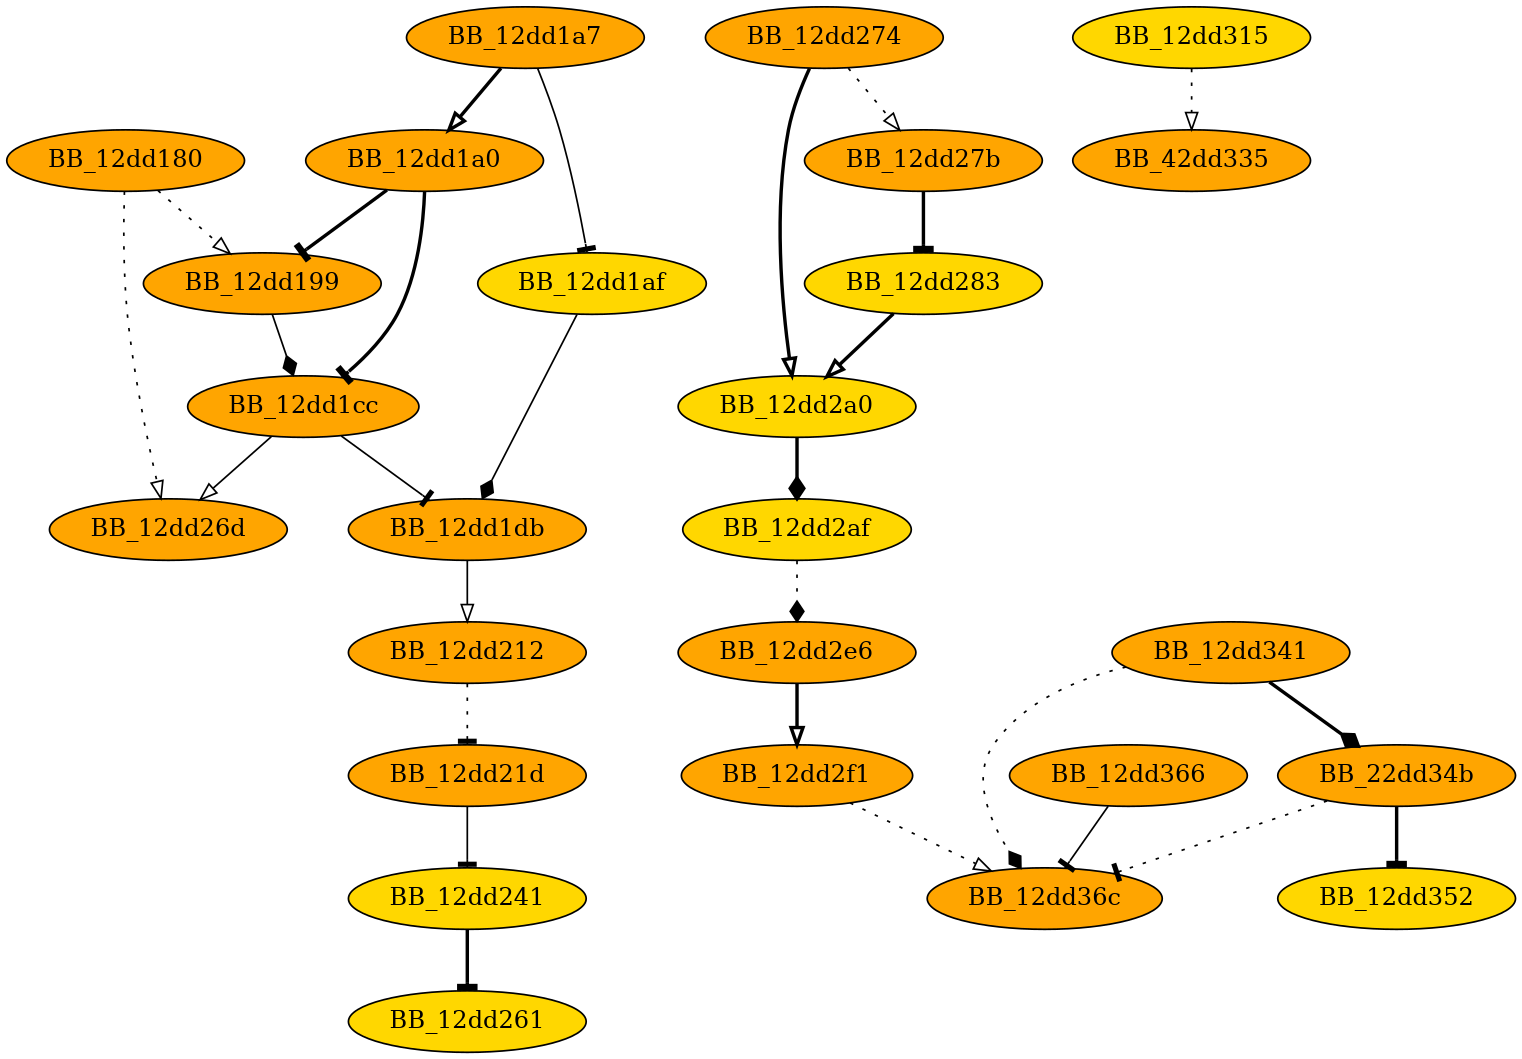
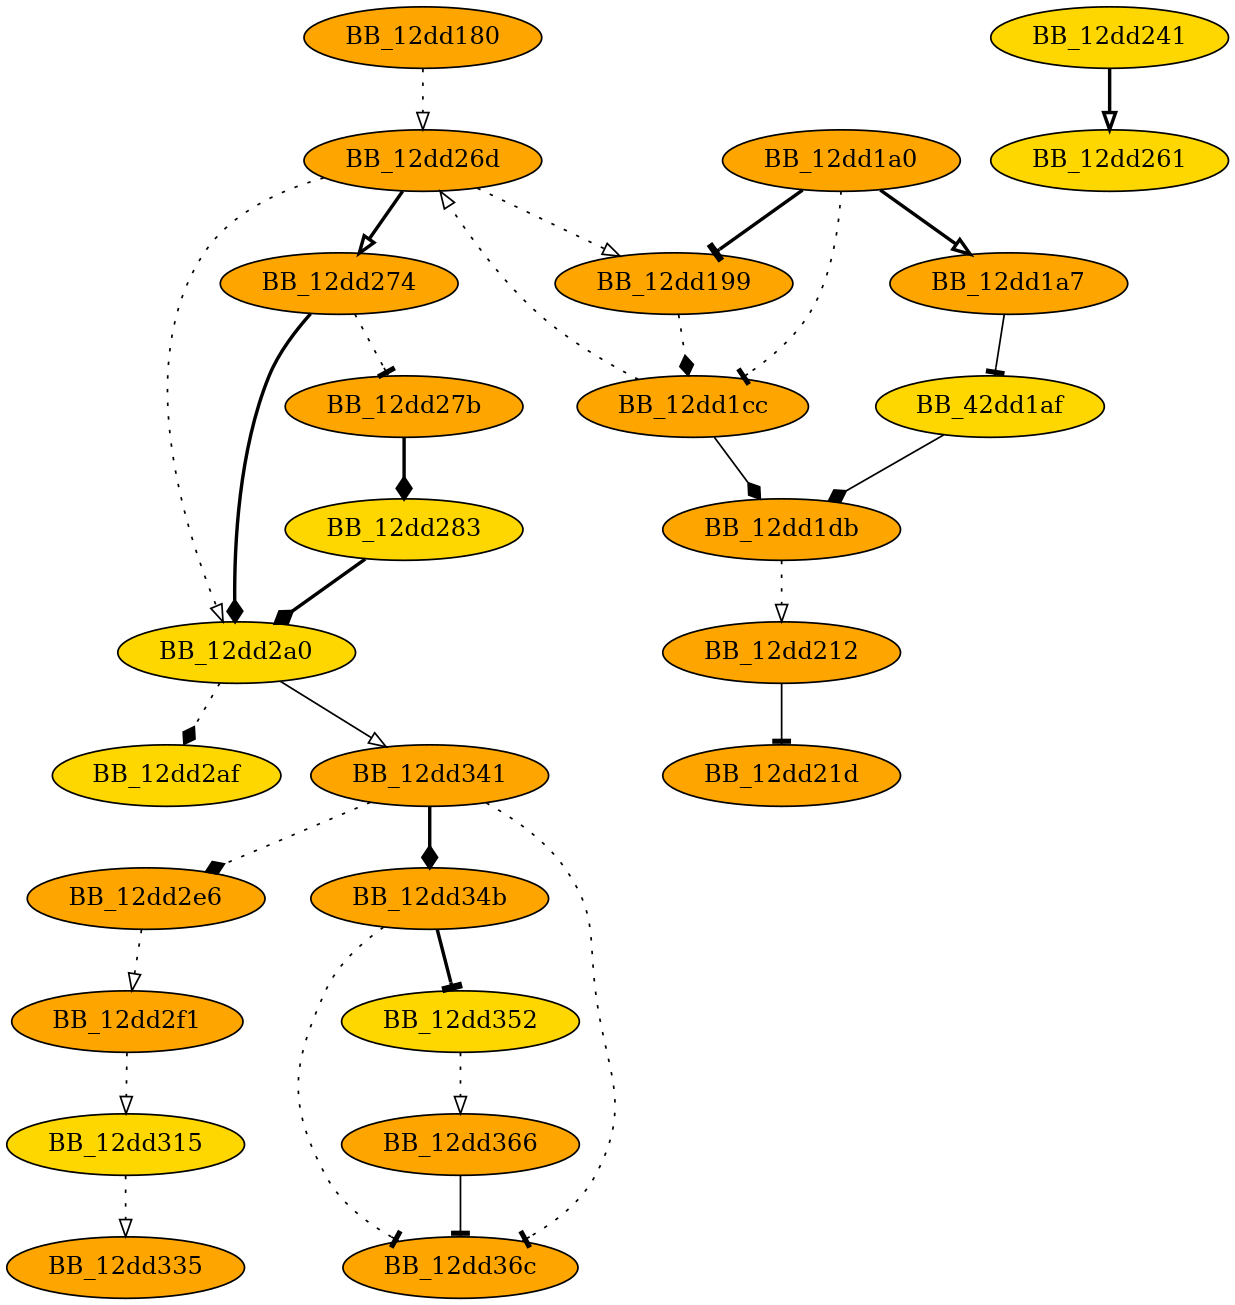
edge "BB_12dd1a7" -> "BB_12dd1a0": reversed
edge "BB_12dd274" -> "BB_12dd27b": arrowhead onormal -> tee
node "BB_42dd335": label "BB_42dd335" -> "BB_12dd335"
edge "BB_12dd274" -> "BB_12dd2a0": arrowhead onormal -> diamond
edge "BB_12dd26d" -> "BB_12dd274": added
edge "BB_12dd180" -> "BB_12dd199": now "BB_12dd26d" -> "BB_12dd199"
edge "BB_12dd27b" -> "BB_12dd283": arrowhead tee -> diamond
node "BB_12dd1af": label "BB_12dd1af" -> "BB_42dd1af"
edge "BB_12dd1a0" -> "BB_12dd1cc": style bold -> dotted
edge "BB_12dd199" -> "BB_12dd1cc": style solid -> dotted
edge "BB_12dd283" -> "BB_12dd2a0": arrowhead onormal -> diamond
edge "BB_12dd26d" -> "BB_12dd2a0": added
edge "BB_12dd2a0" -> "BB_12dd2af": style bold -> dotted
edge "BB_12dd1cc" -> "BB_12dd26d": style solid -> dotted
edge "BB_12dd1cc" -> "BB_12dd1db": arrowhead tee -> diamond
edge "BB_12dd2af" -> "BB_12dd2e6": now "BB_12dd341" -> "BB_12dd2e6"
edge "BB_12dd1db" -> "BB_12dd212": style solid -> dotted
edge "BB_12dd2e6" -> "BB_12dd2f1": style bold -> dotted
edge "BB_12dd2a0" -> "BB_12dd341": added
edge "BB_12dd212" -> "BB_12dd21d": style dotted -> solid
edge "BB_12dd341" -> "BB_12dd36c": arrowhead diamond -> tee
node "BB_22dd34b": label "BB_22dd34b" -> "BB_12dd34b"
edge "BB_12dd21d" -> "BB_12dd241": removed
edge "BB_12dd2f1" -> "BB_12dd36c": now "BB_12dd2f1" -> "BB_12dd315"
edge "BB_12dd241" -> "BB_12dd261": arrowhead tee -> onormal
edge "BB_12dd352" -> "BB_12dd366": added
